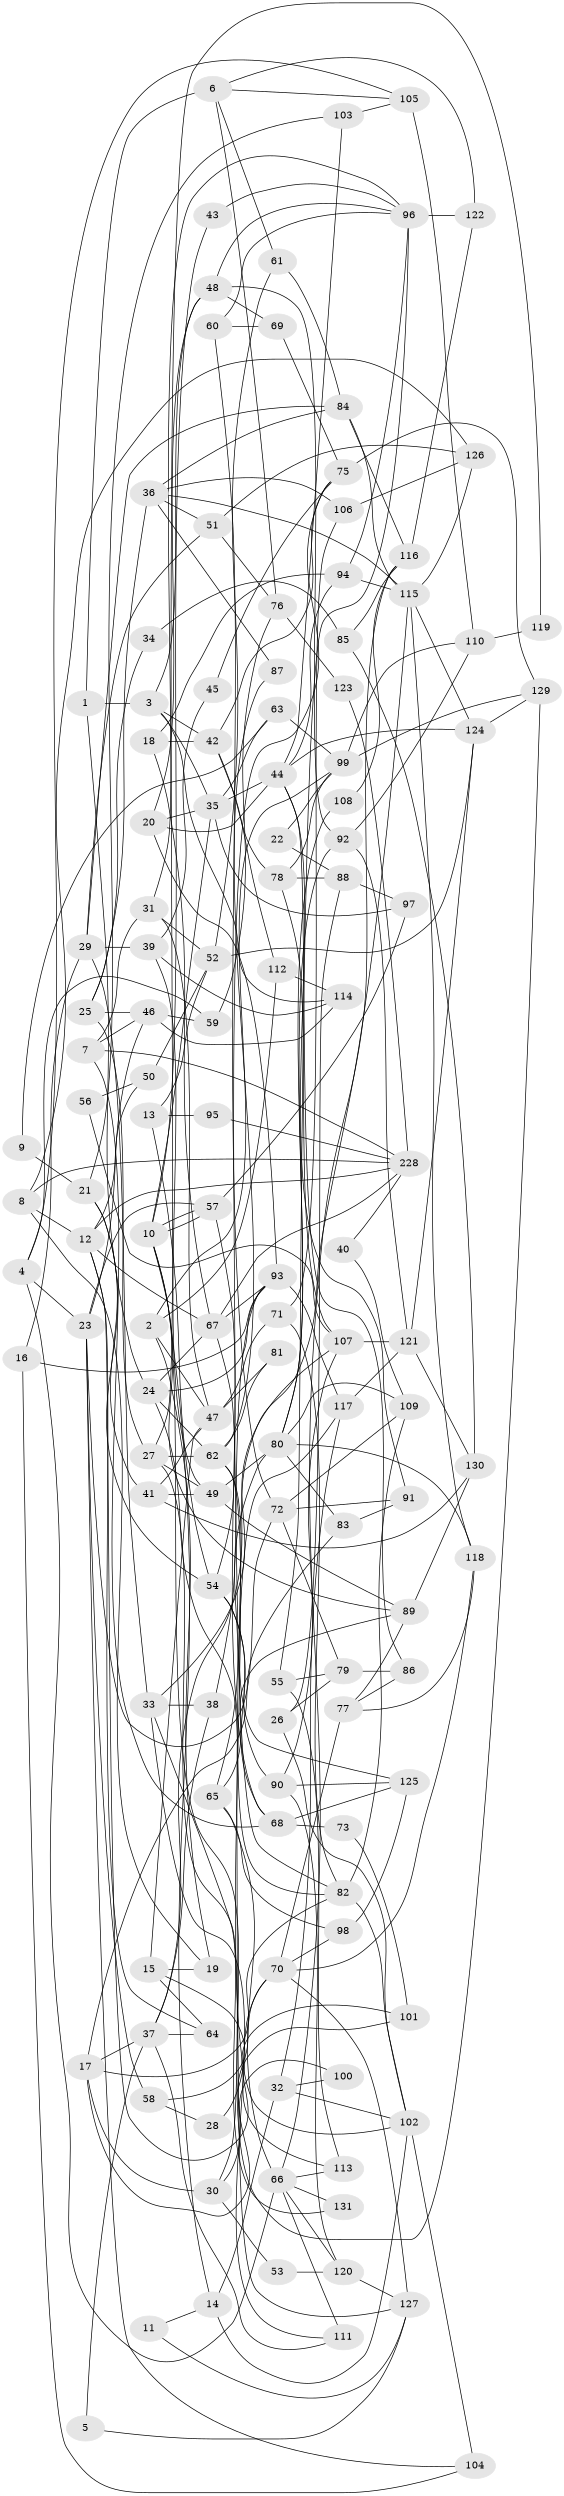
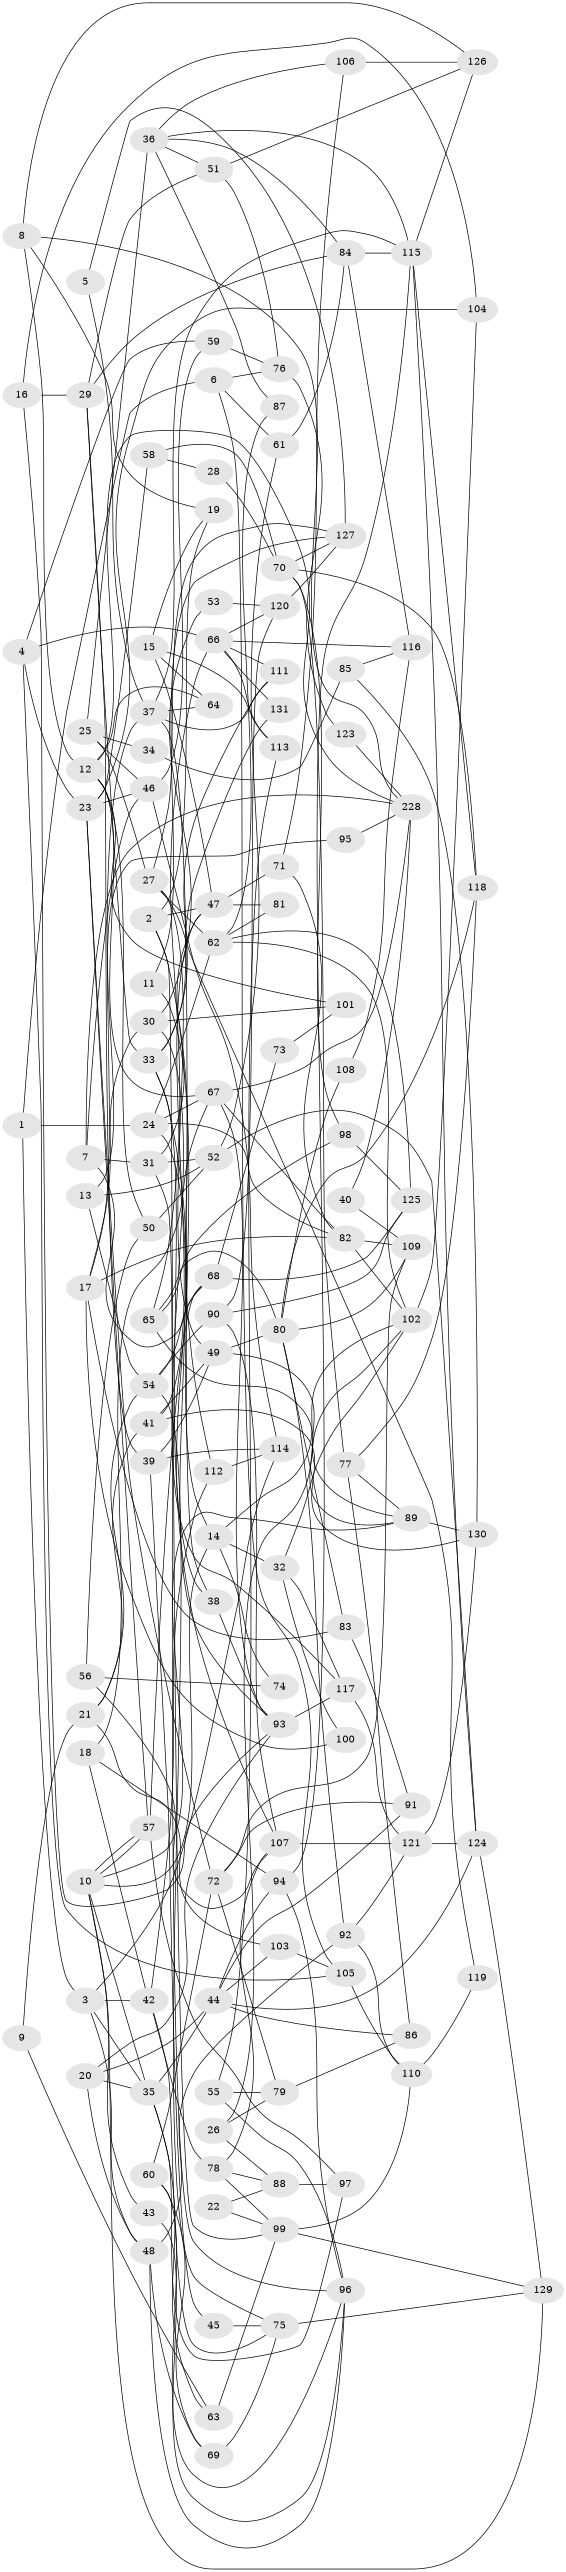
node "122": removed
node "74": added
